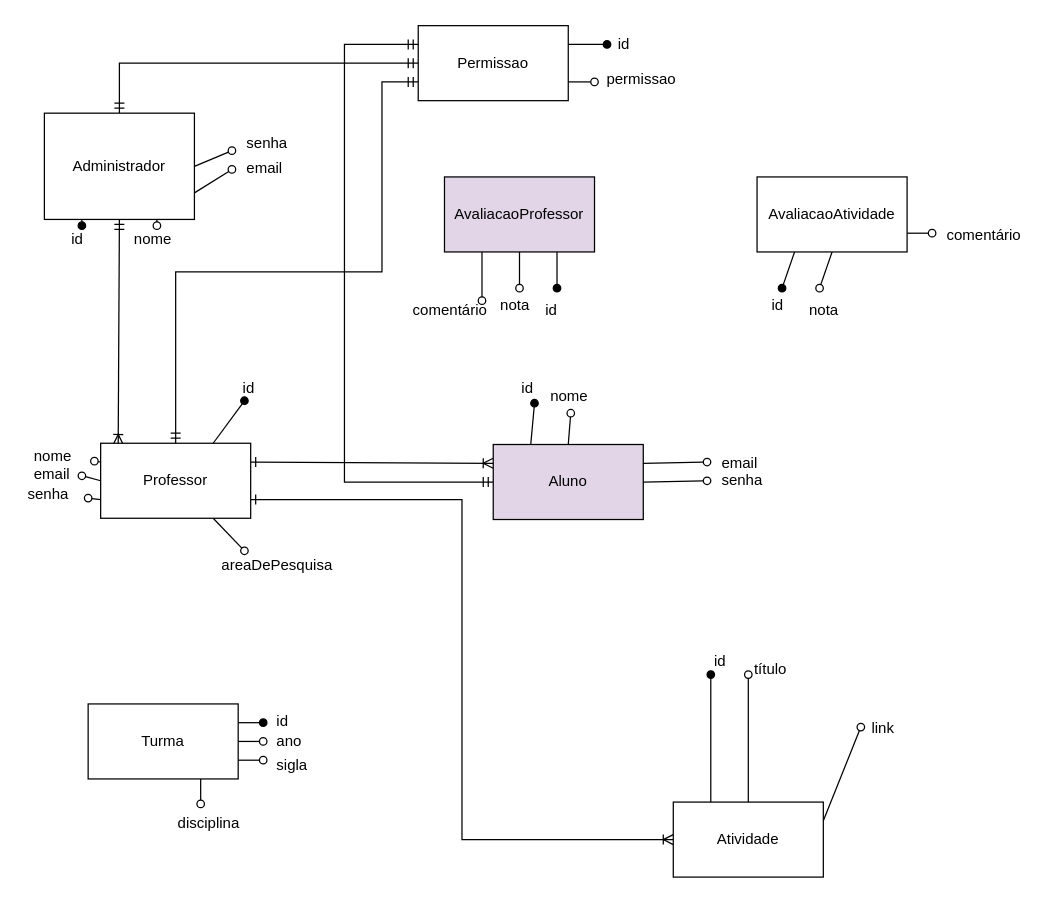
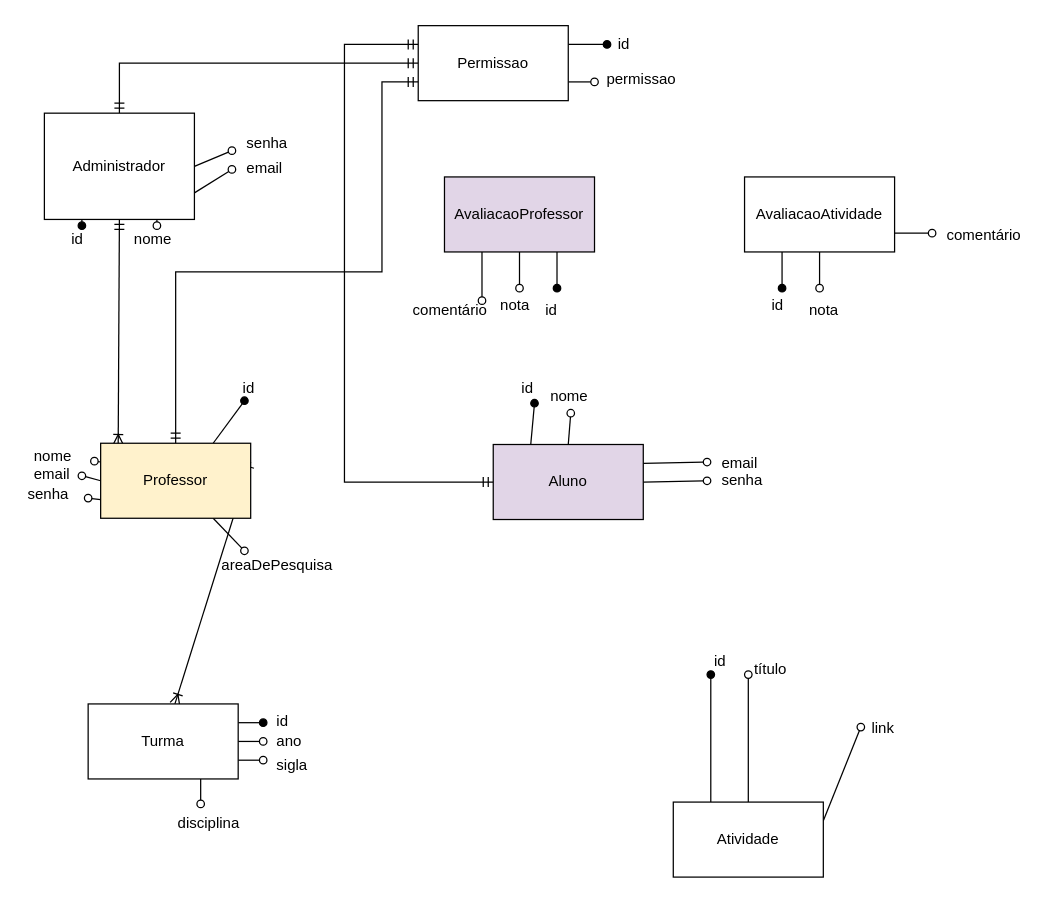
node "AvaliacaoAtividade": moved (832, 214) -> (819, 214)
edge "Professor" -- "Aluno": now "Professor" -- "Turma"
node "Professor": fillcolor #ffffff -> #fff2cc
edge "Professor" -- "Atividade": removed
